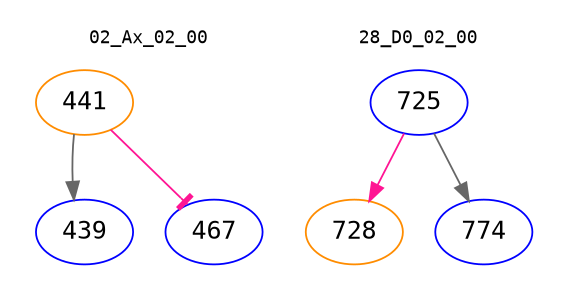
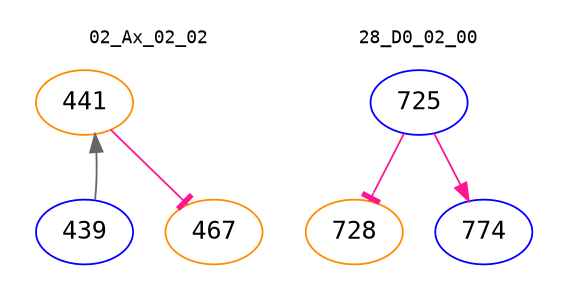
cluster "02_Ax_02_00": label "02_Ax_02_00" -> "02_Ax_02_02"
edge "441" -> "439": reversed
edge "725" -> "774": color gray40 -> deeppink
edge "725" -> "728": arrowhead normal -> tee
node "467": color blue -> darkorange
